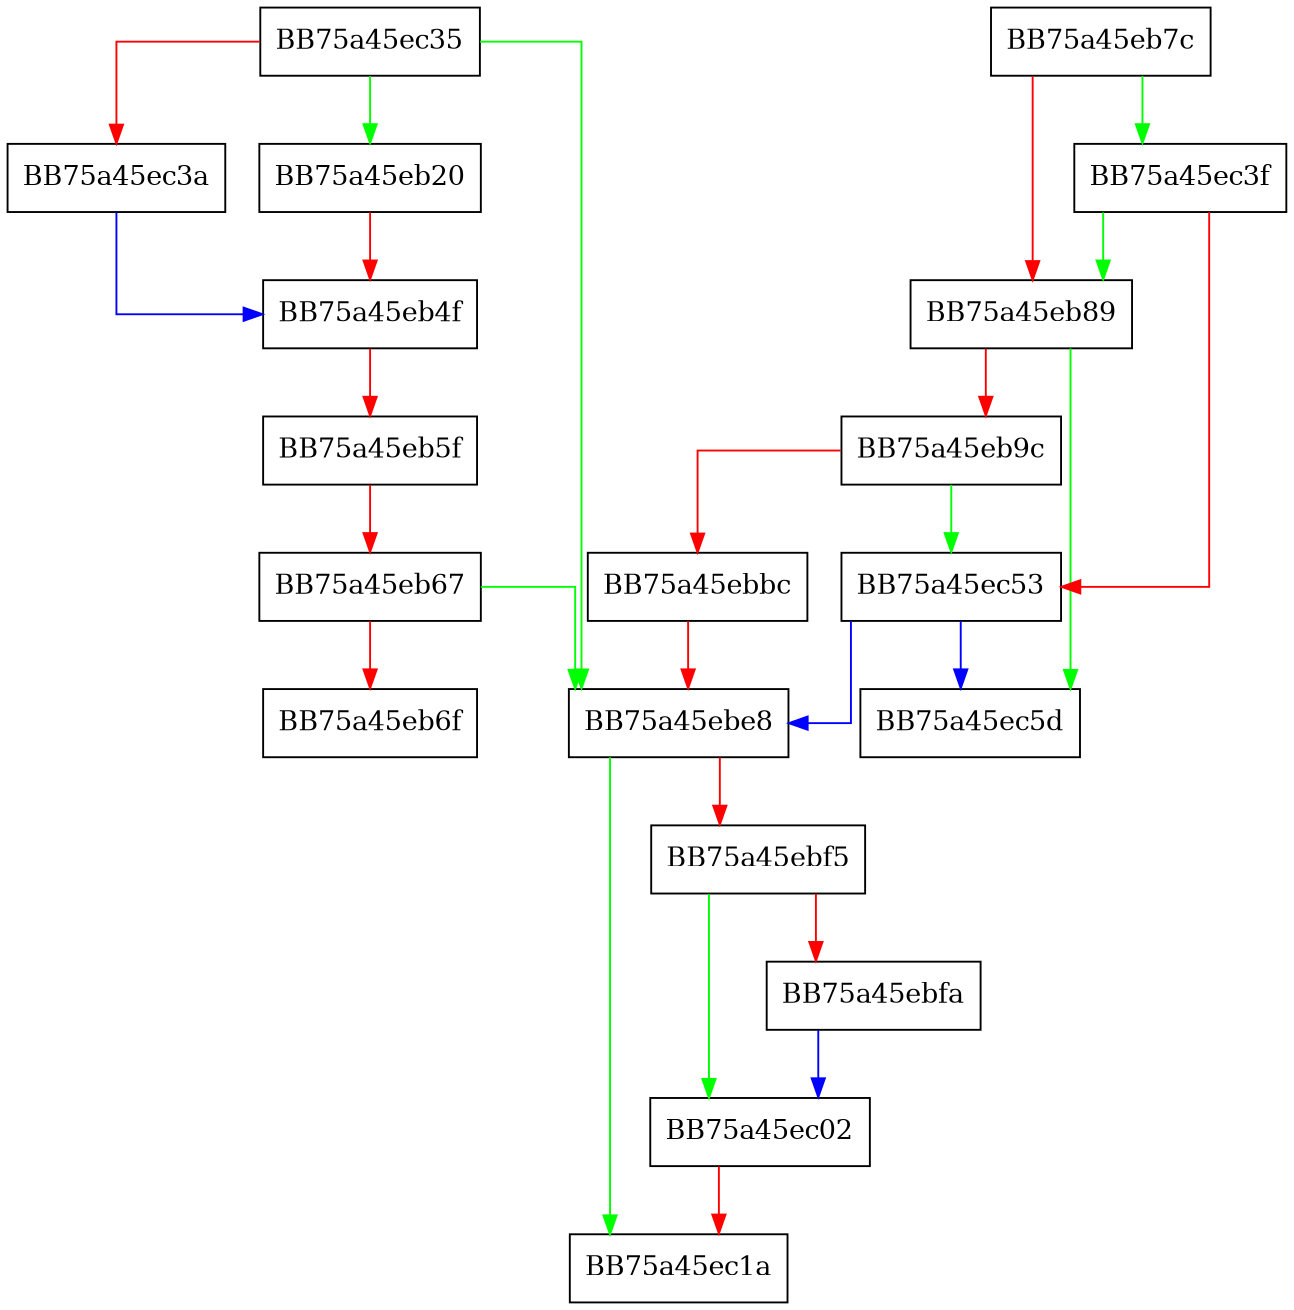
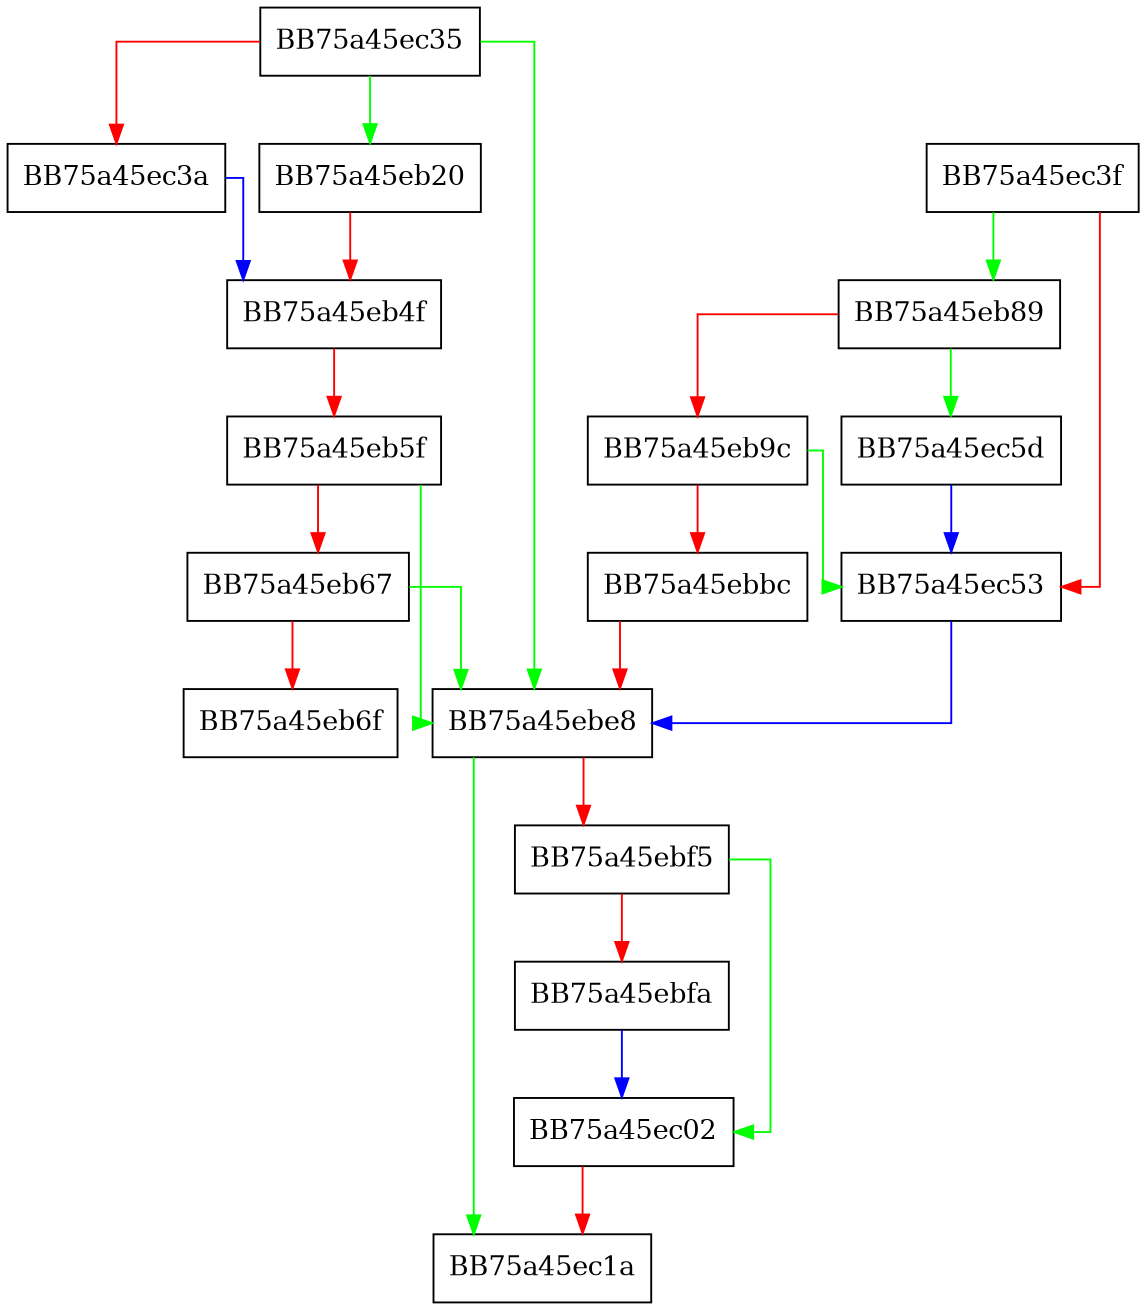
node "BB75a45eb7c": removed
edge "BB75a45eb5f" -> "BB75a45ebe8": added
edge "BB75a45ec53" -> "BB75a45ec5d": reversed
